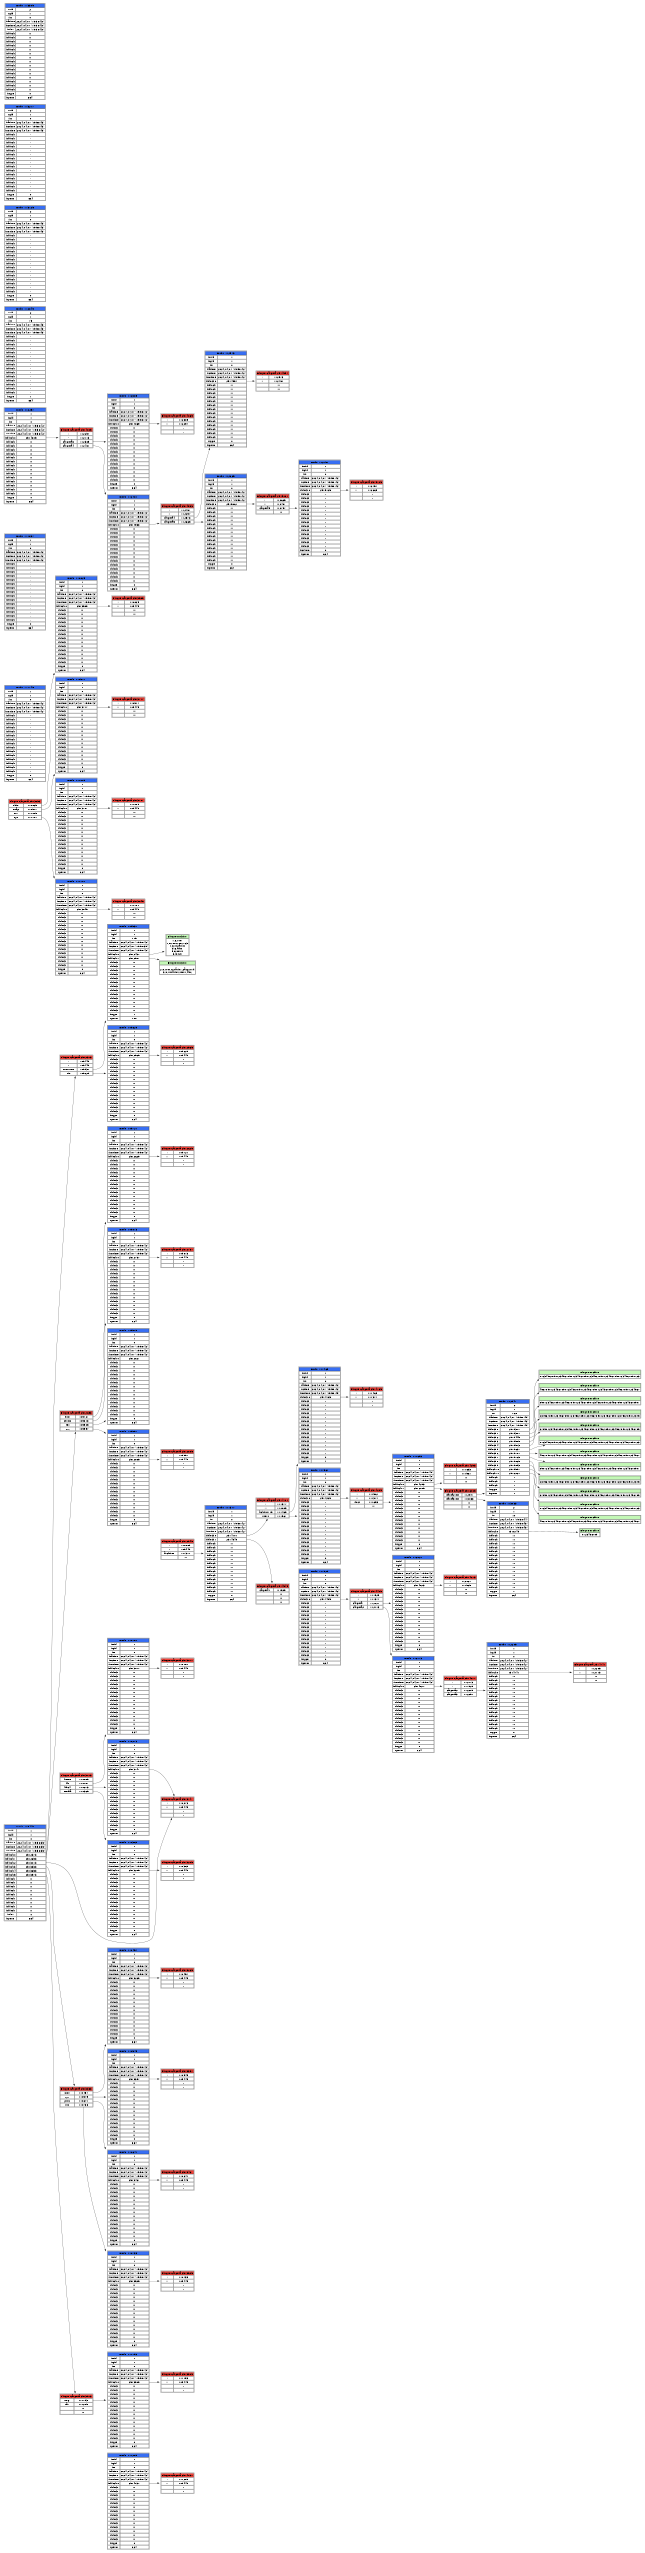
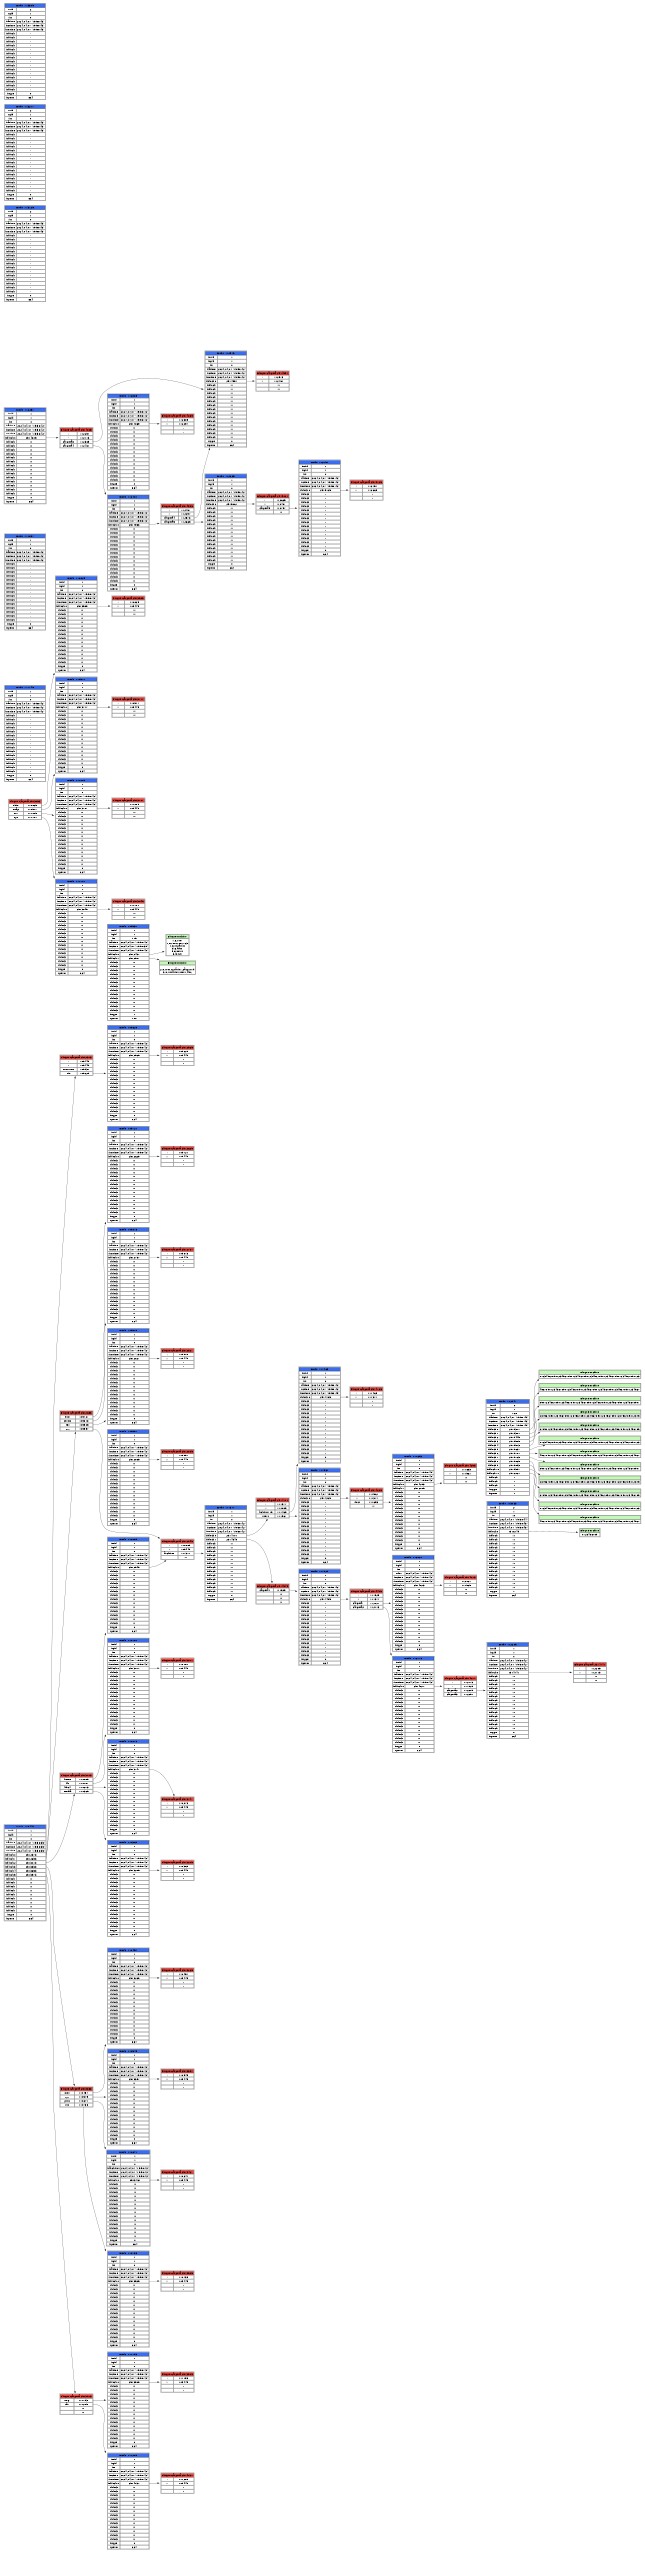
node "Inodo  113309": text "i_dev" -> "i_mtime"
node "Inodo  112849": removed
edge "Bloque Carpeta 2514805" -> "Inodo  112389": now "Bloque Carpeta 2514805" -> "Inodo  112573"
node "Inodo  112757": text "i_cdrom" -> "i_type"
edge "Bloque Carpeta 2513653" -> "Inodo  111009": added
edge "Bloque Carpeta 2512373" -> "Inodo  109537": removed
node "Bloque Carpeta 2512821": added
edge "Bloque Carpeta 2512693" -> "Inodo  109997": now "Bloque Carpeta 2512693" -> "Bloque Carpeta 2512949"
node "Bloque Carpeta 2516085": removed
node "Inodo  112021": text "i_atime" -> "i_dev"
node "Inodo  110089": added
edge "Bloque Carpeta 2514549" -> "Inodo  111929": added
node "Inodo  109445": text "i_dev" -> "i_type"
edge "Inodo  109445" -> "Bloque Carpeta 2513141": now "Inodo  109445" -> "Bloque Carpeta 2513013"
node "Inodo  110641": text "i_atime" -> "i_archivos"
edge "Bloque Carpeta 2513973" -> "Inodo  111285": added
